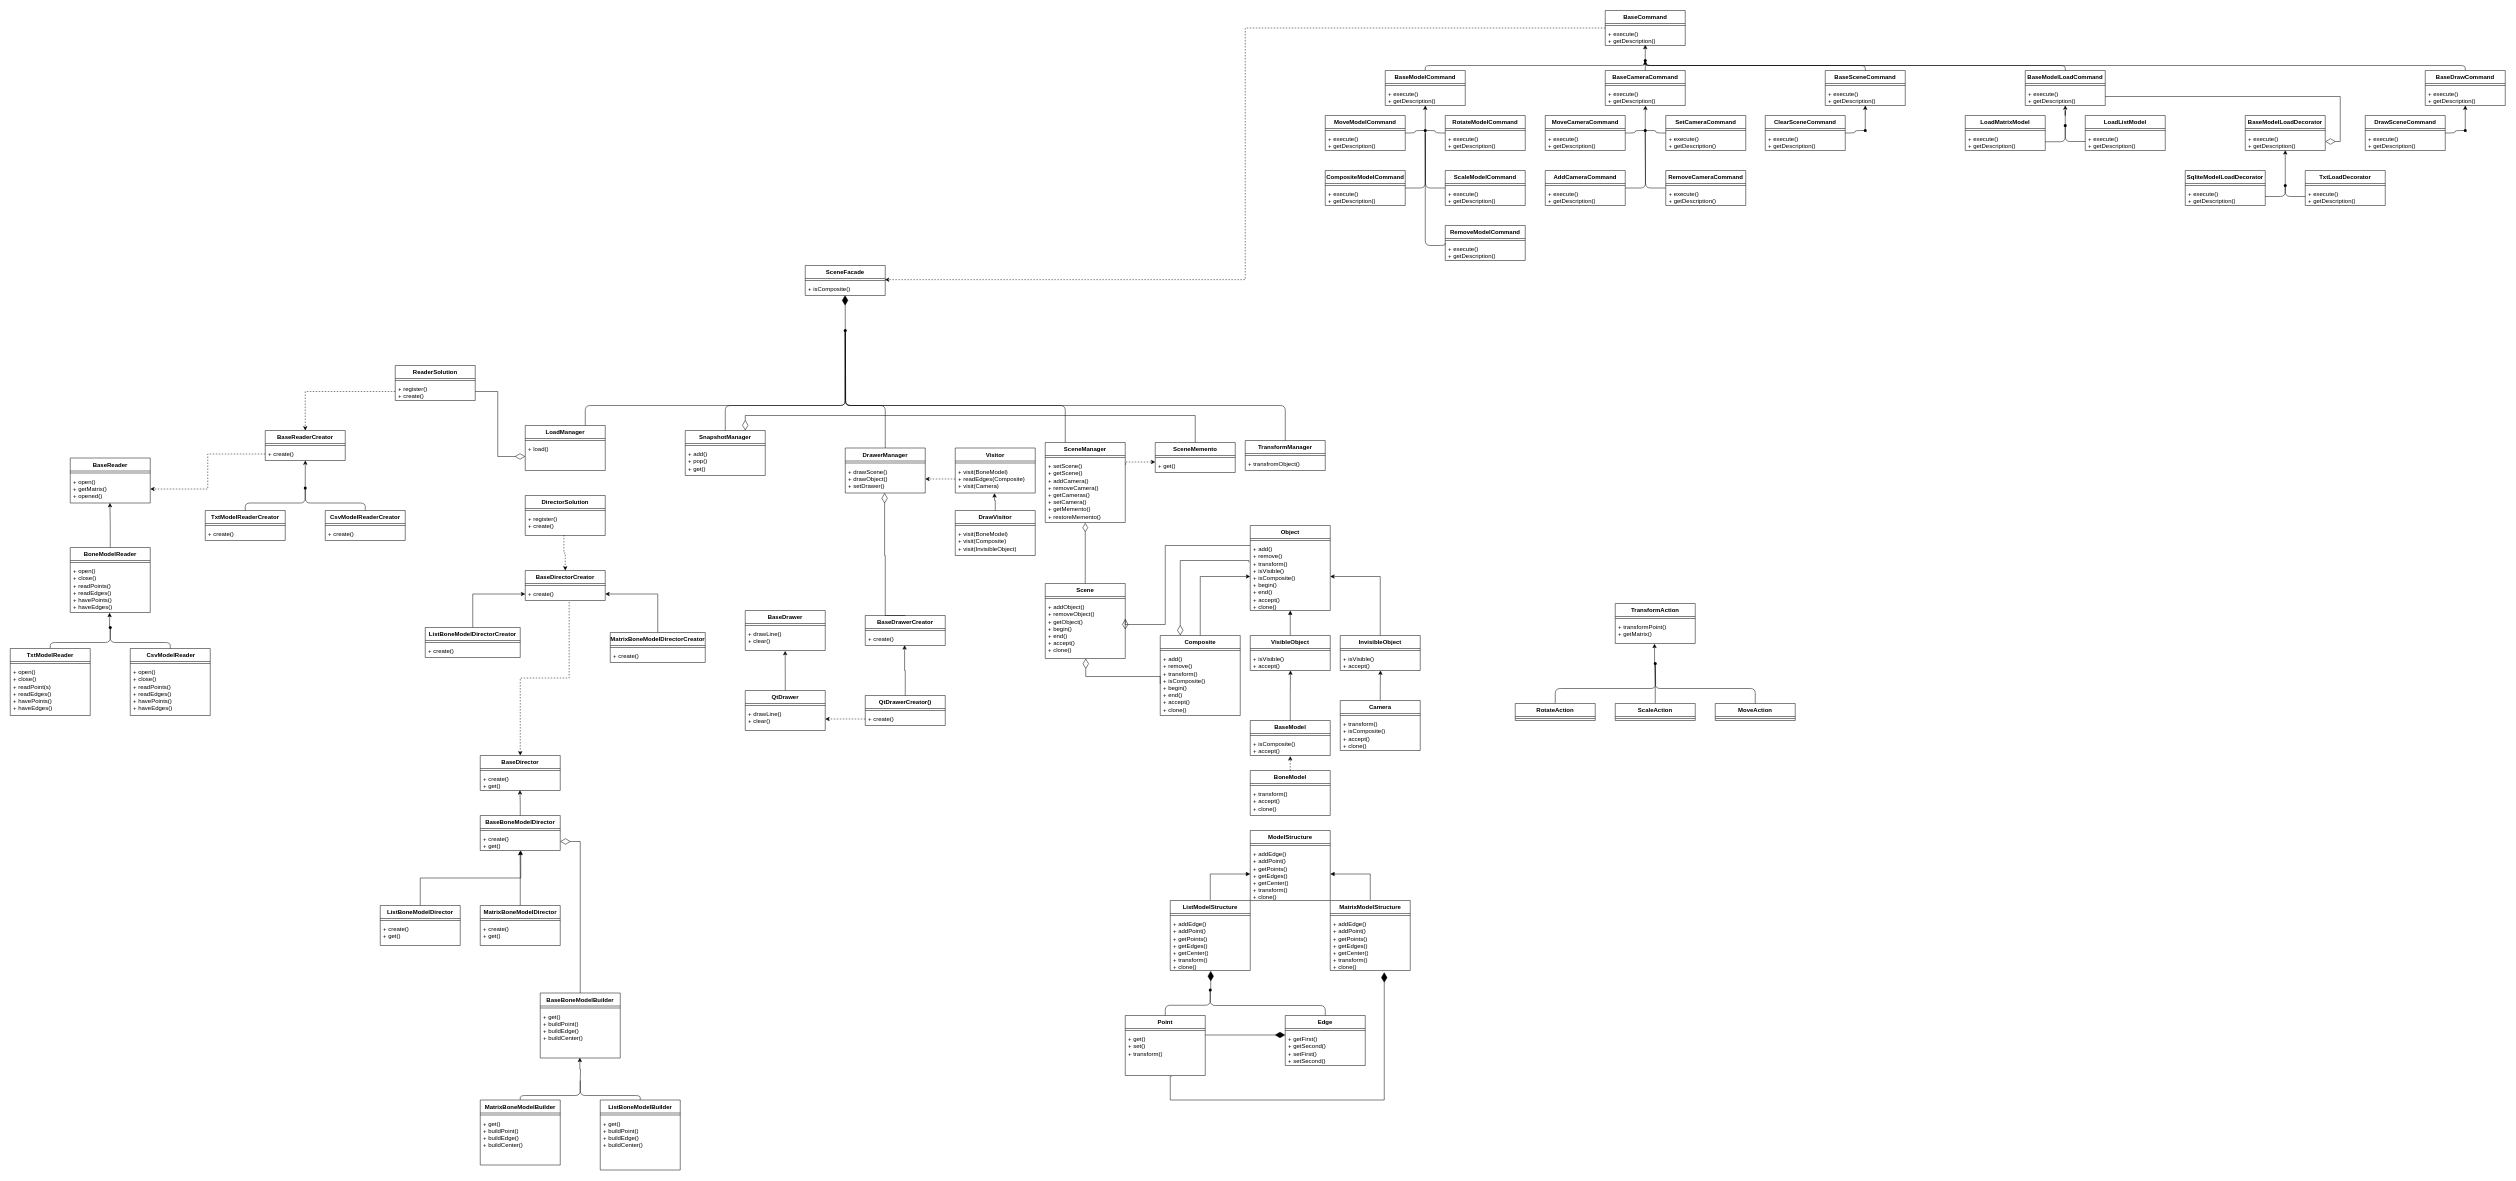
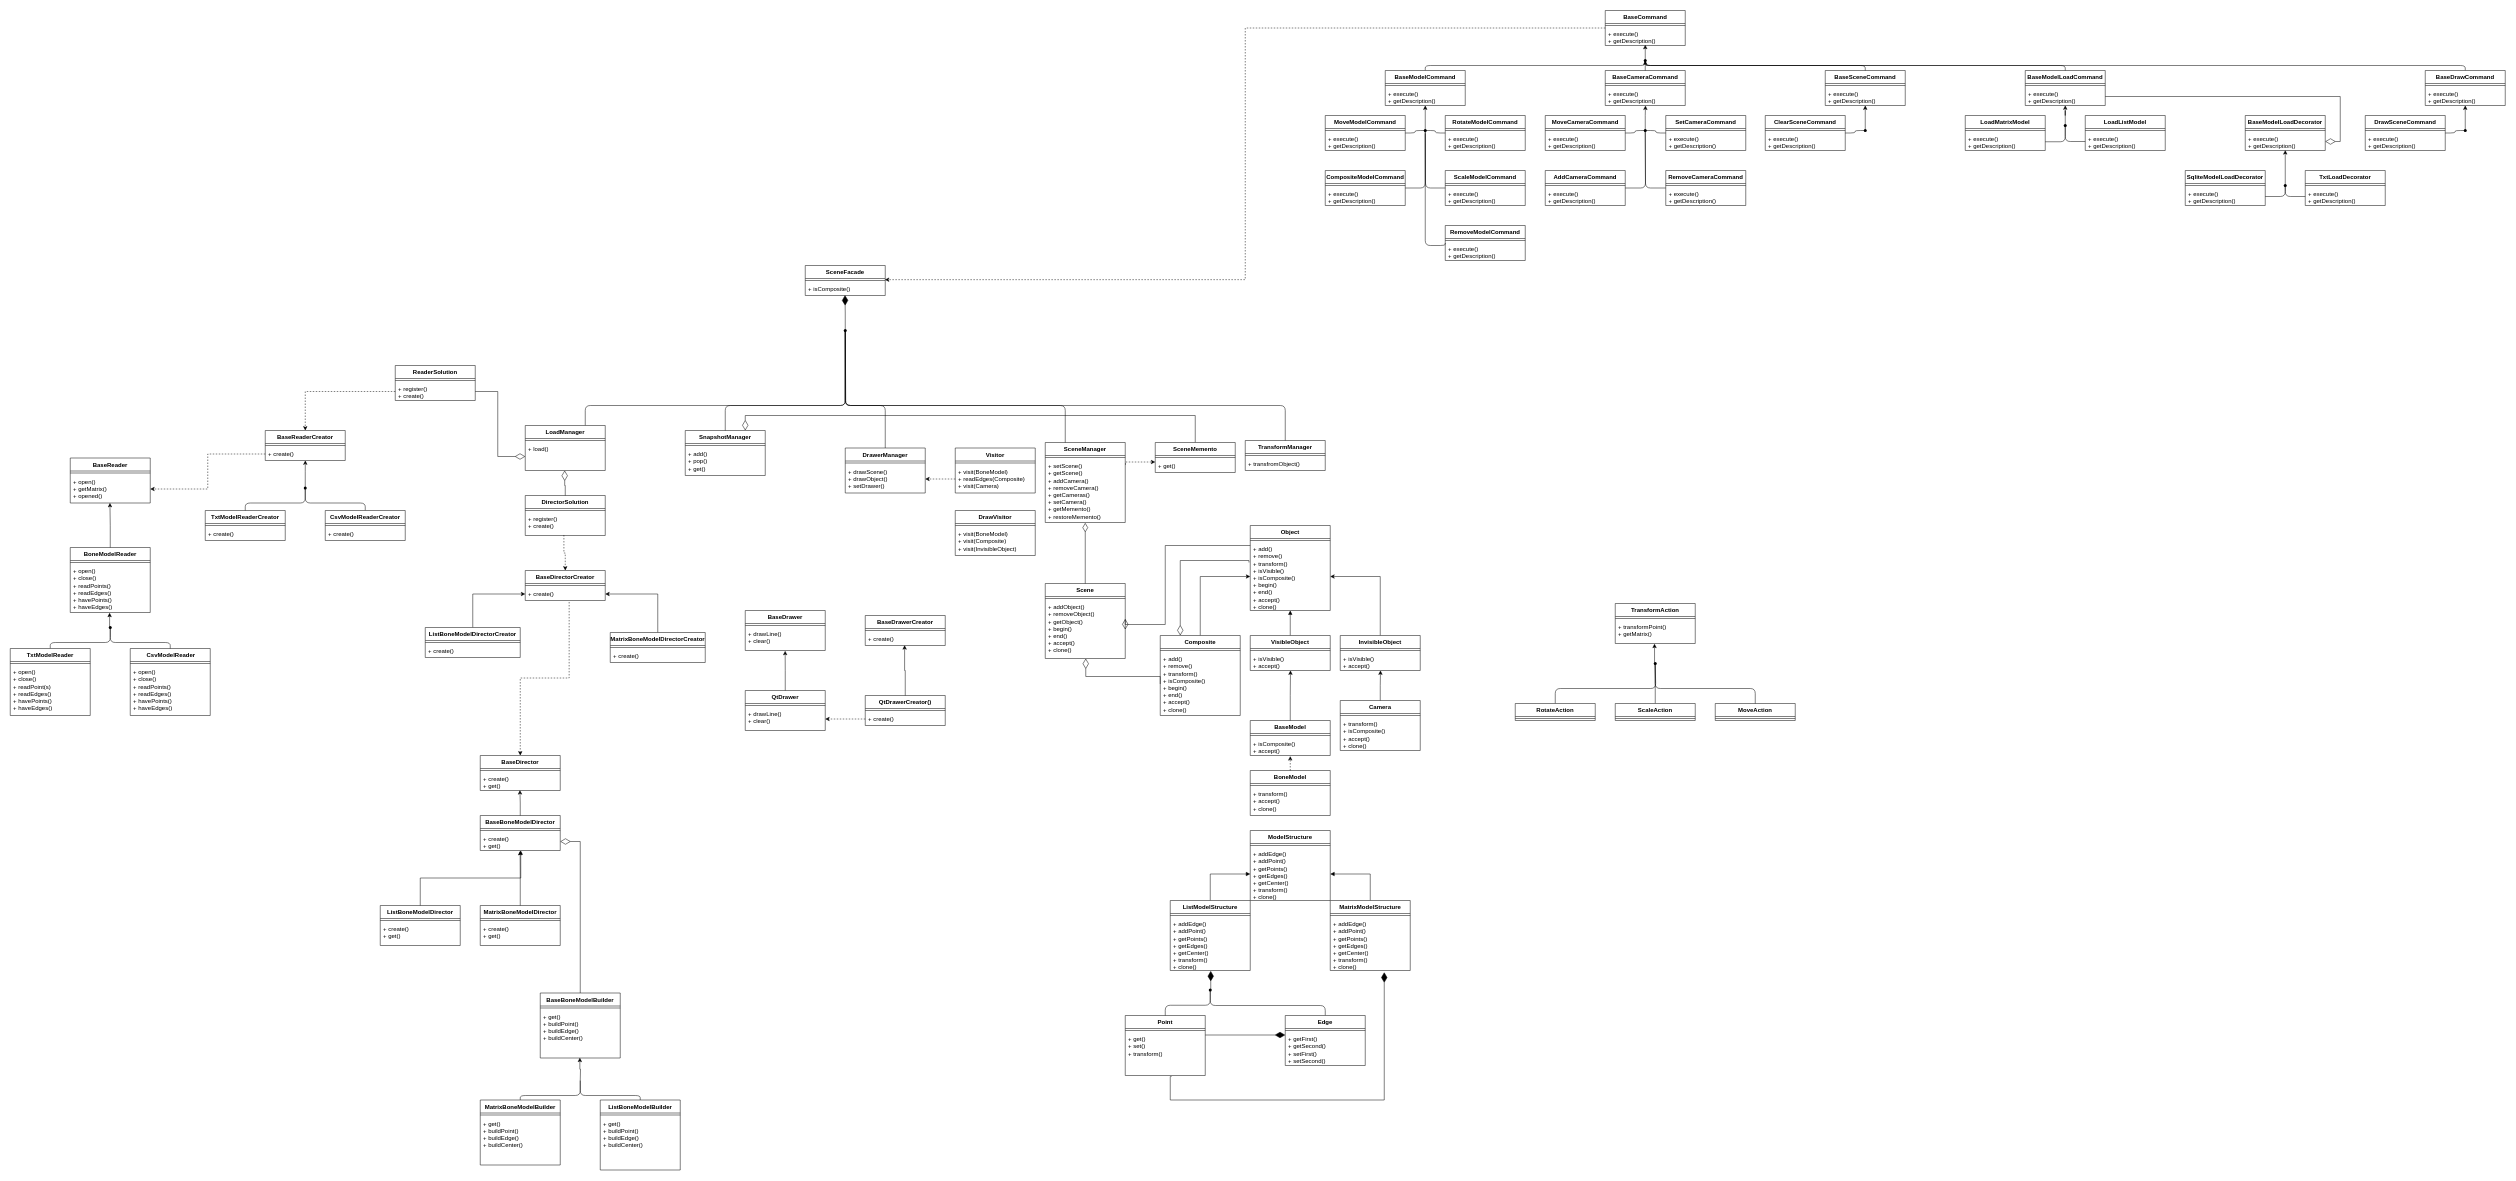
edge "DirectorSolution" -> "+ load()": added
edge "DrawVisitor" -> "+ visit(BoneModel) + readEdges(Composite) + visit(Camera)": removed
edge "BaseDrawerCreator" -> "+ drawScene() + drawObject() + setDrawer()": removed
